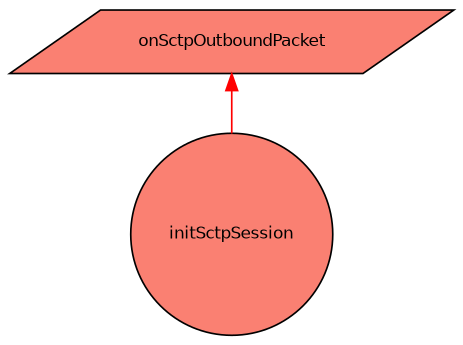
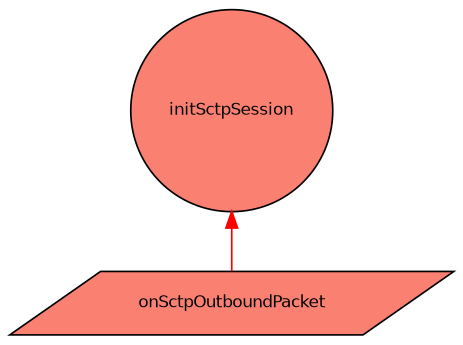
edge "initSctpSession" -> "onSctpOutboundPacket": reversed
